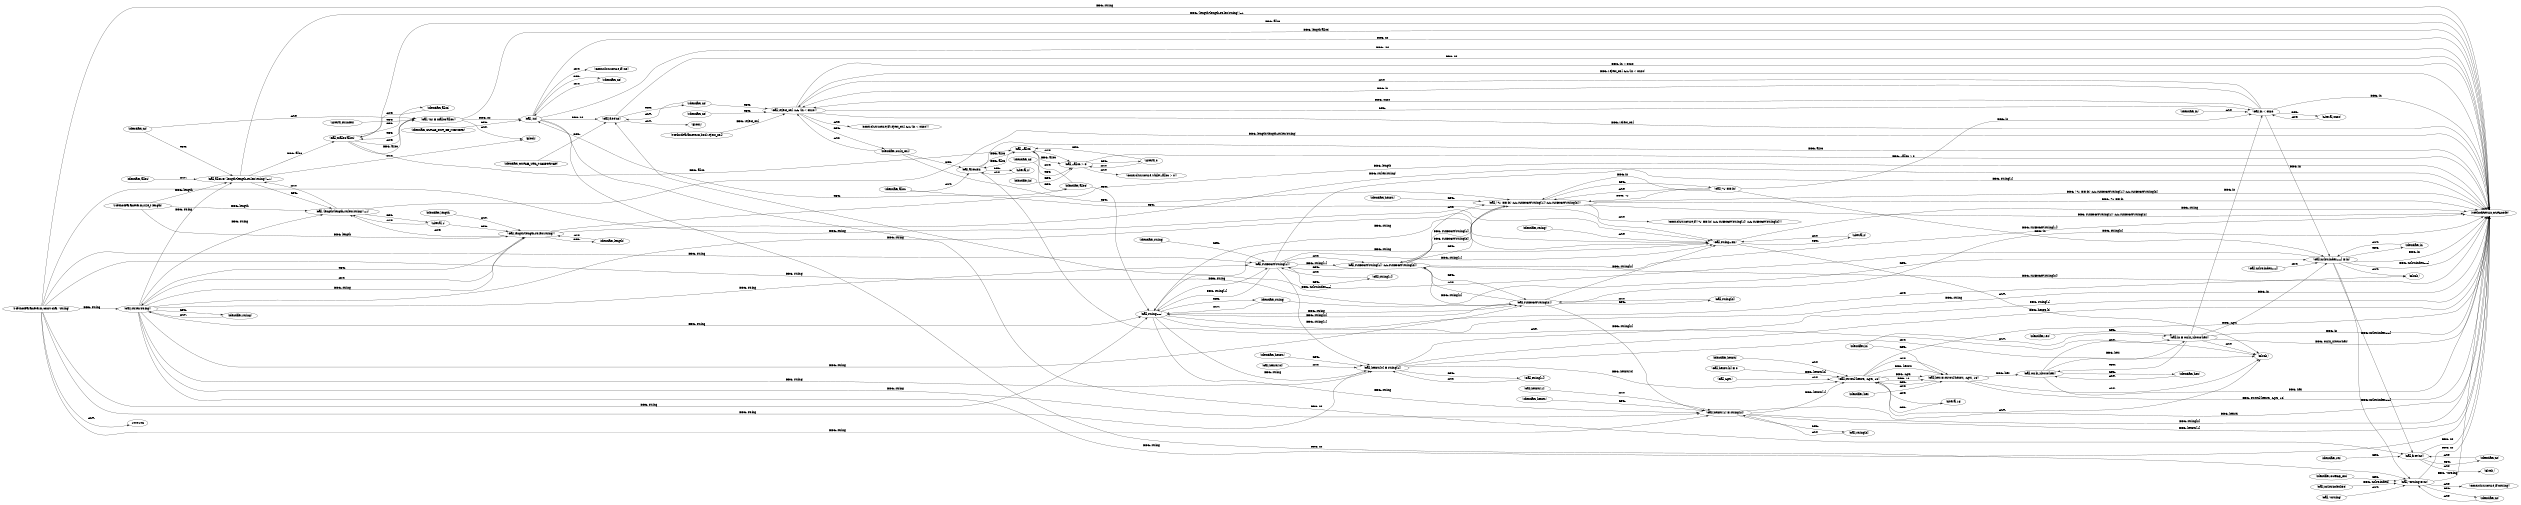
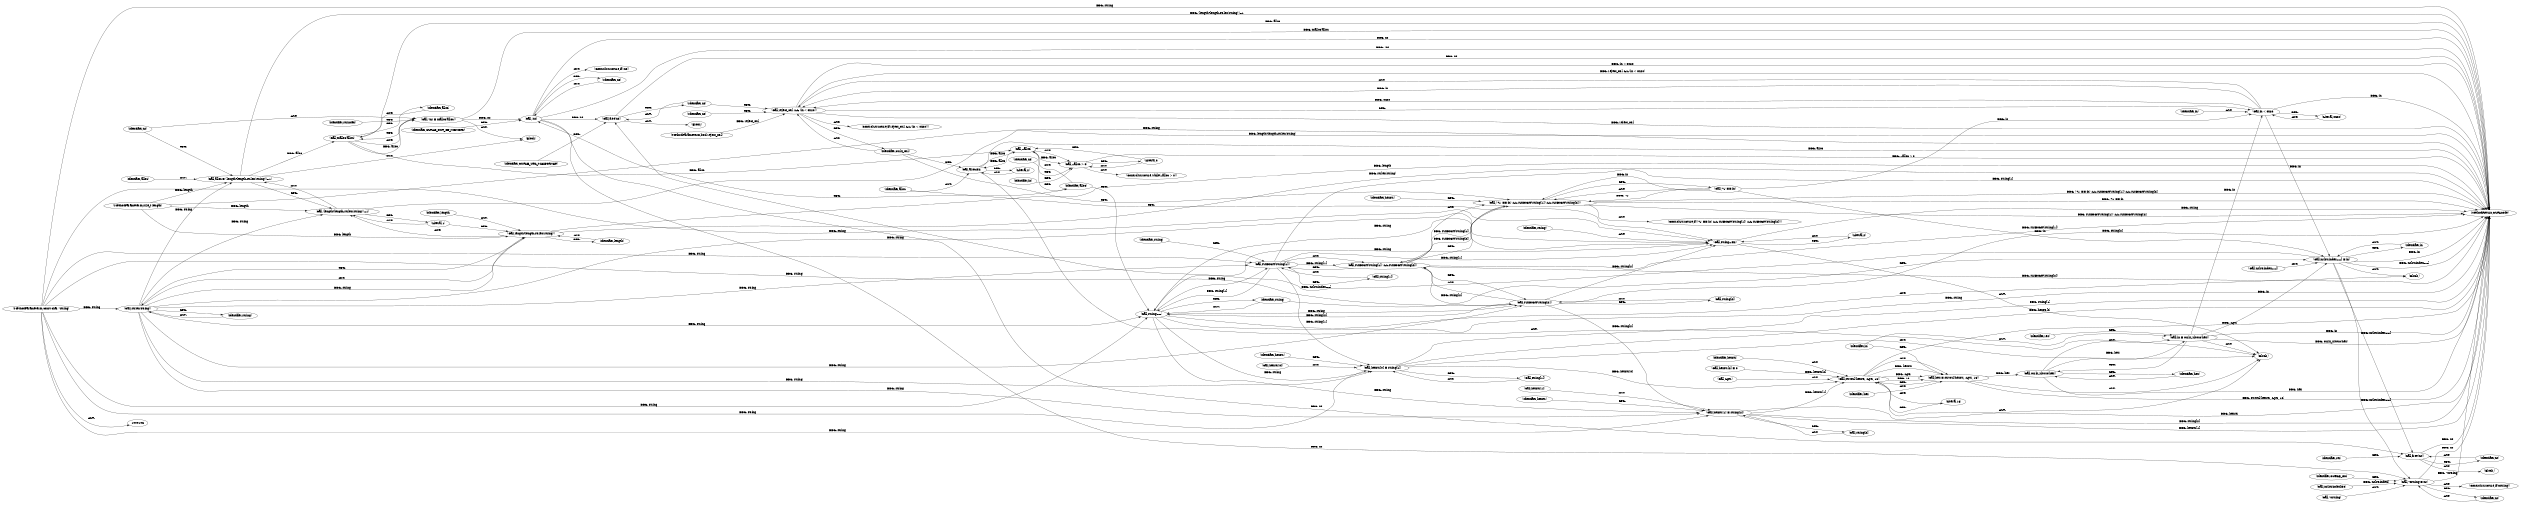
edge "(Call,*ns = malloc(alloc))" -> "(MethodReturn,CURLcode)": label "DDG: length(alloc)" -> "DDG: malloc(alloc)"
node "(Literal,strindex)": label "(Literal,strindex)" -> "(Identifier,strindex)"
edge "(Call,strlen(string))" -> "(MethodReturn,CURLcode)": now "(MethodParameterIn,size_t length)" -> "(MethodReturn,CURLcode)"
